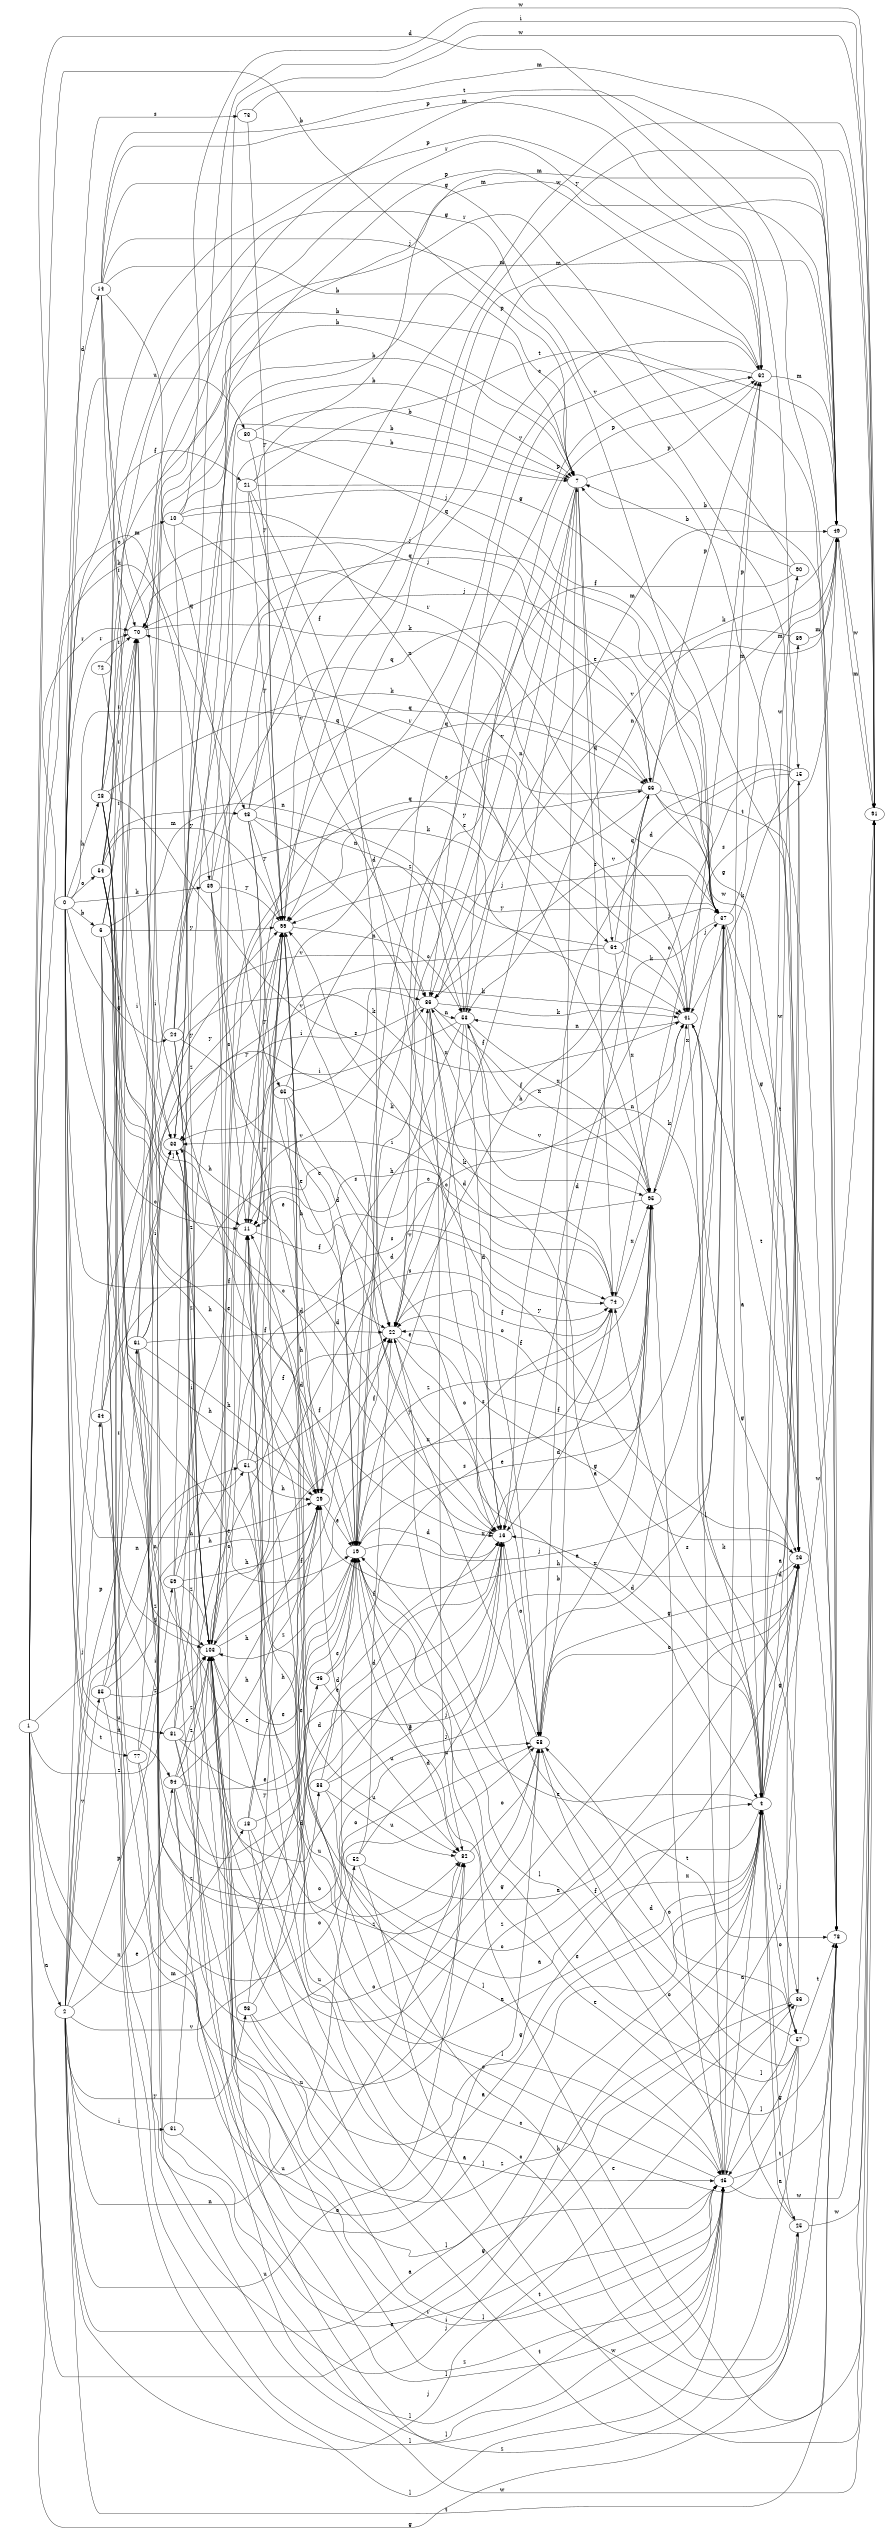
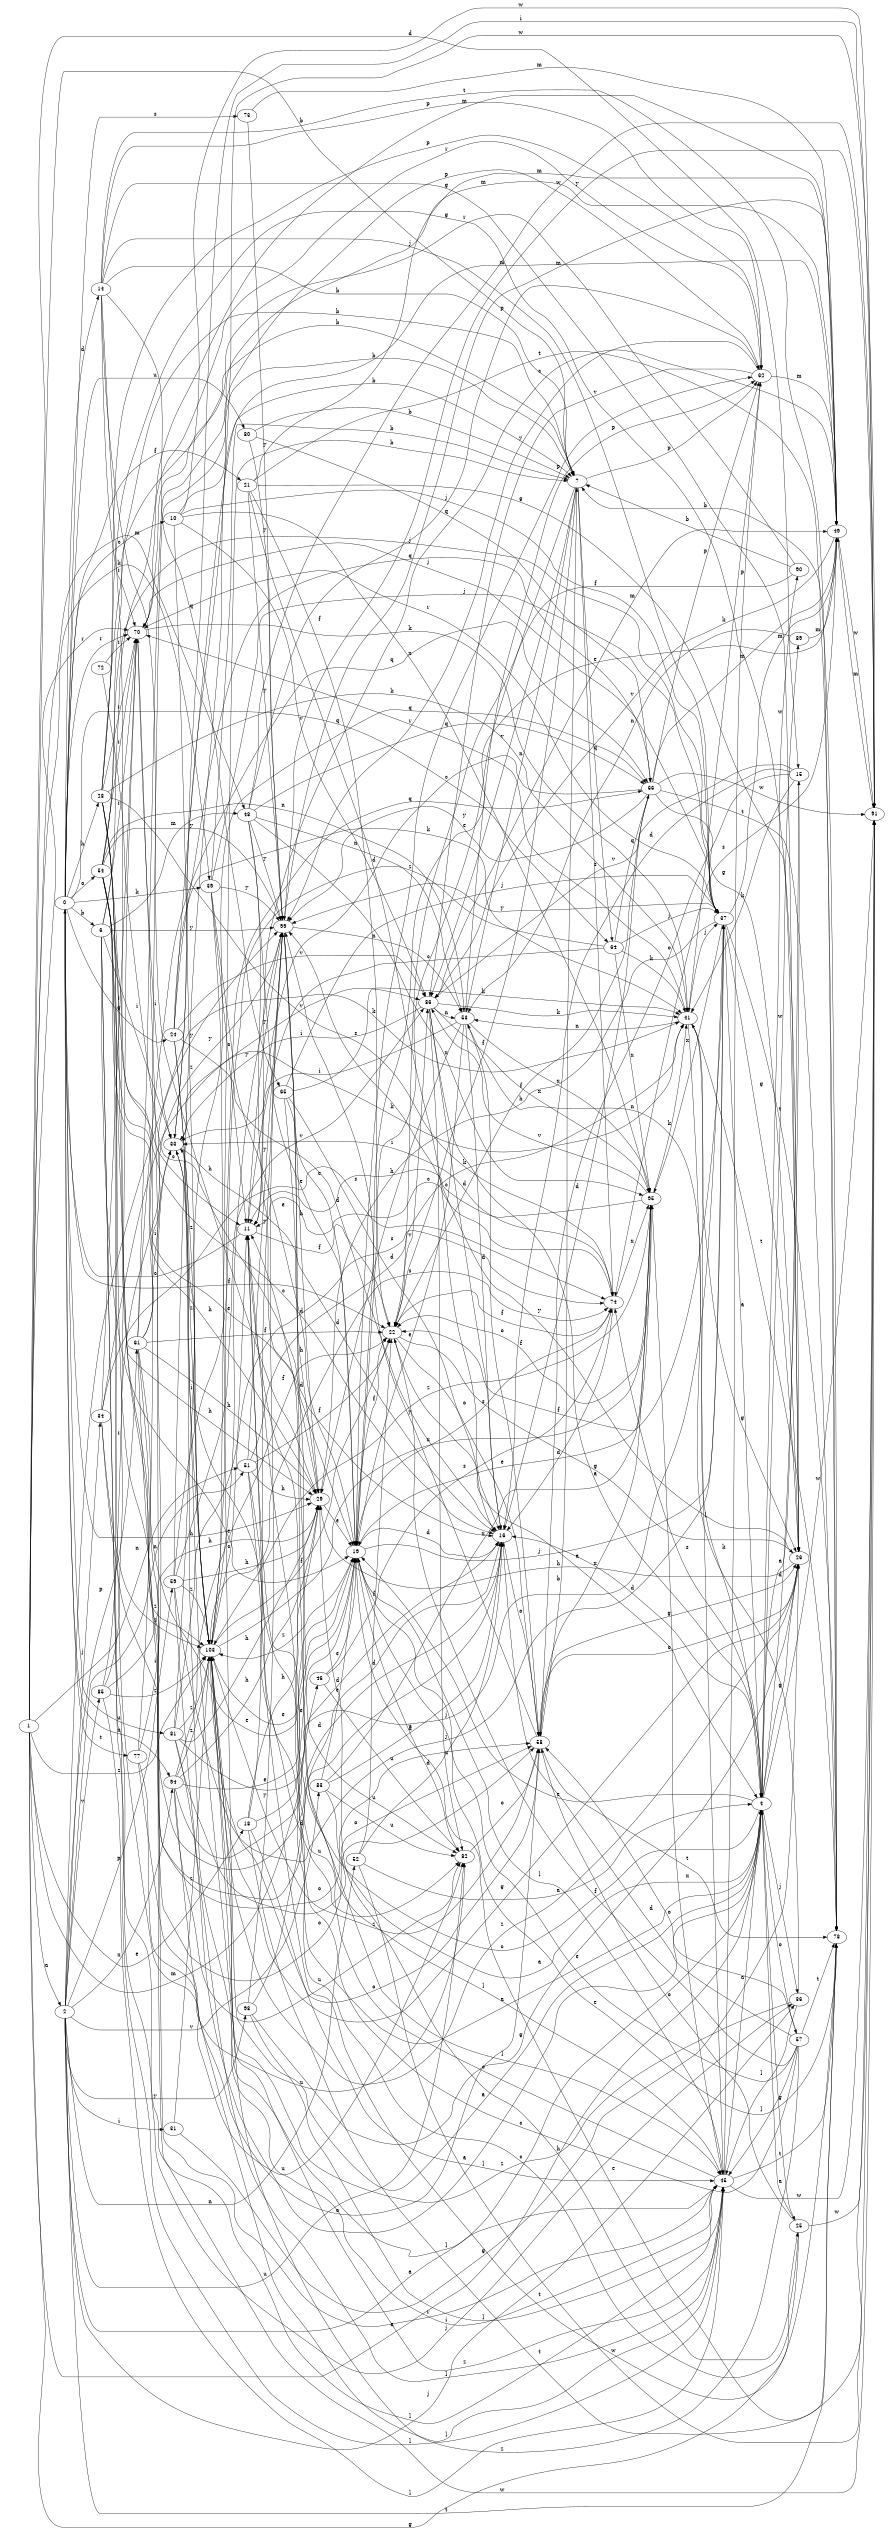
edge "0" -> "11": reversed
edge "54" -> "11": label "l" -> "c"
edge "66" -> "57": now "66" -> "91"
